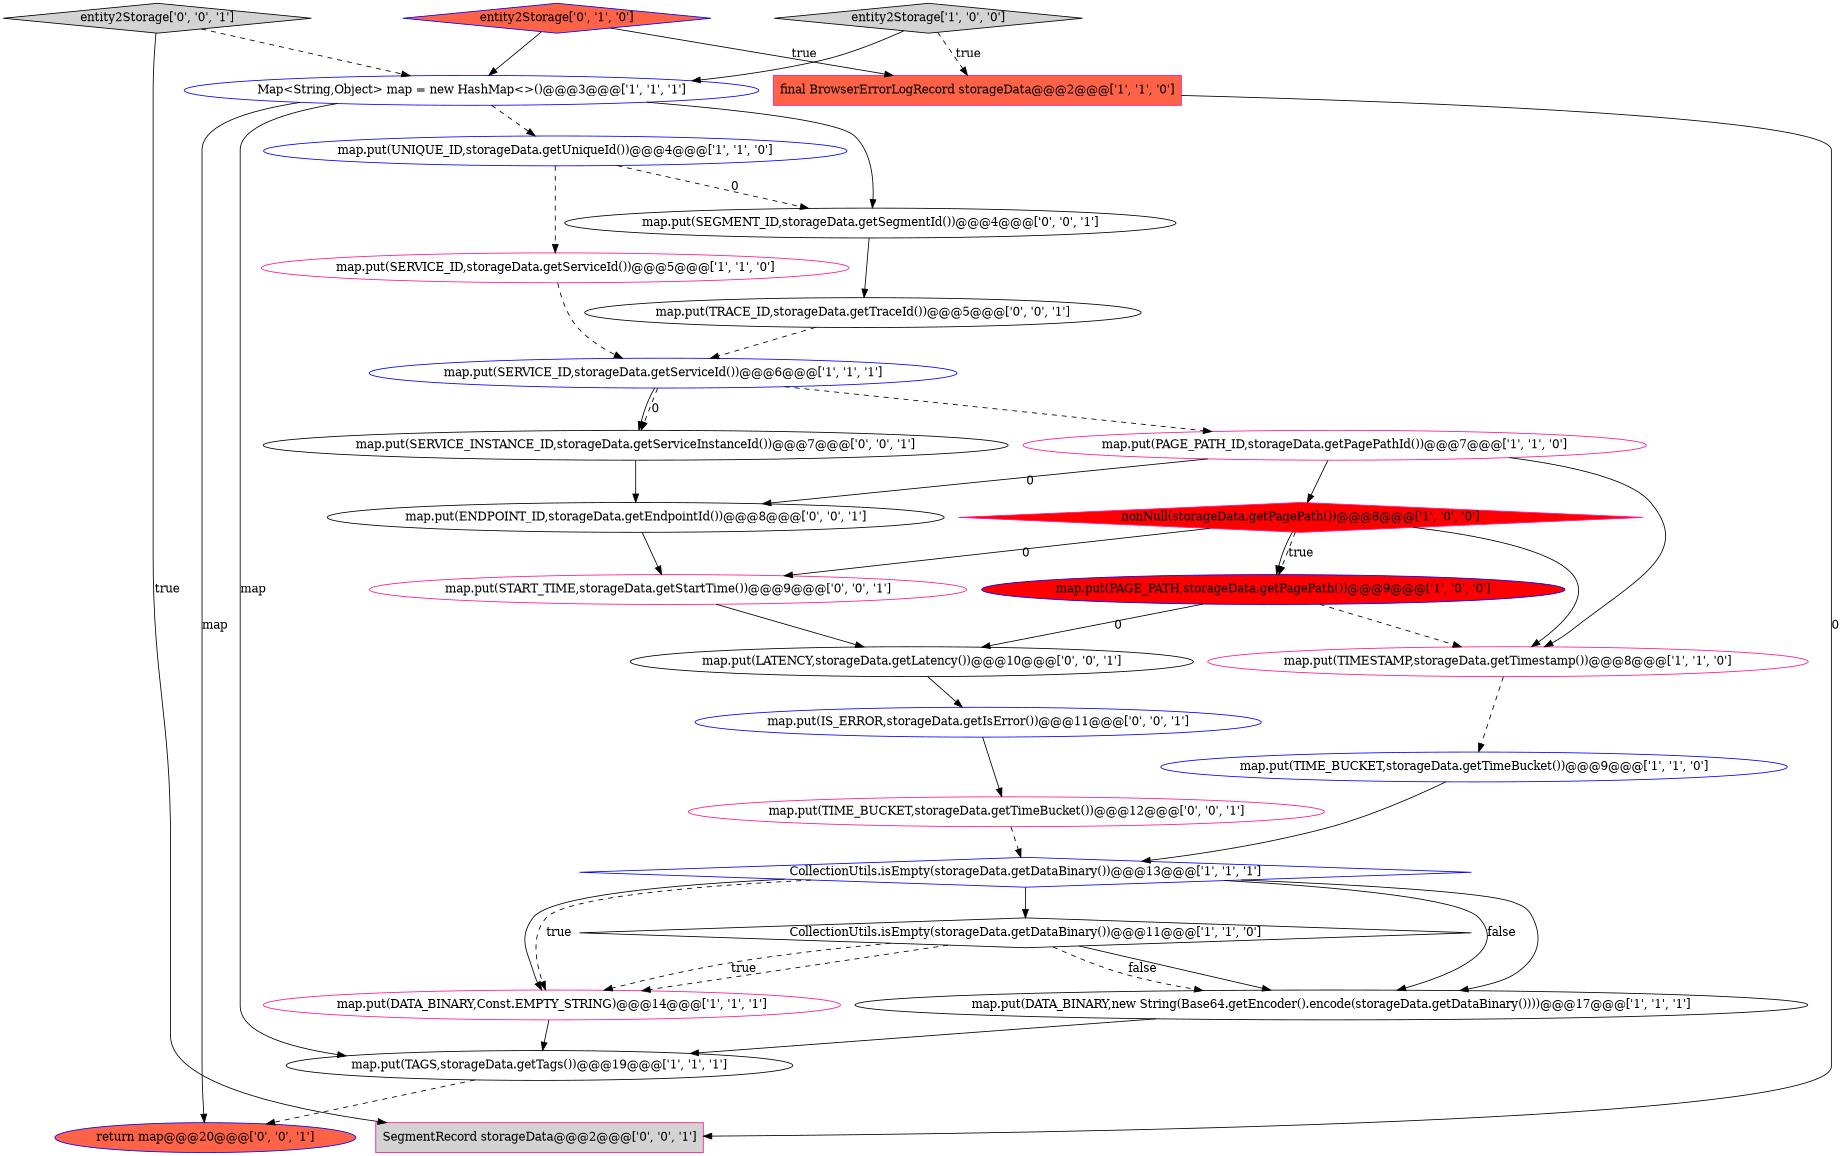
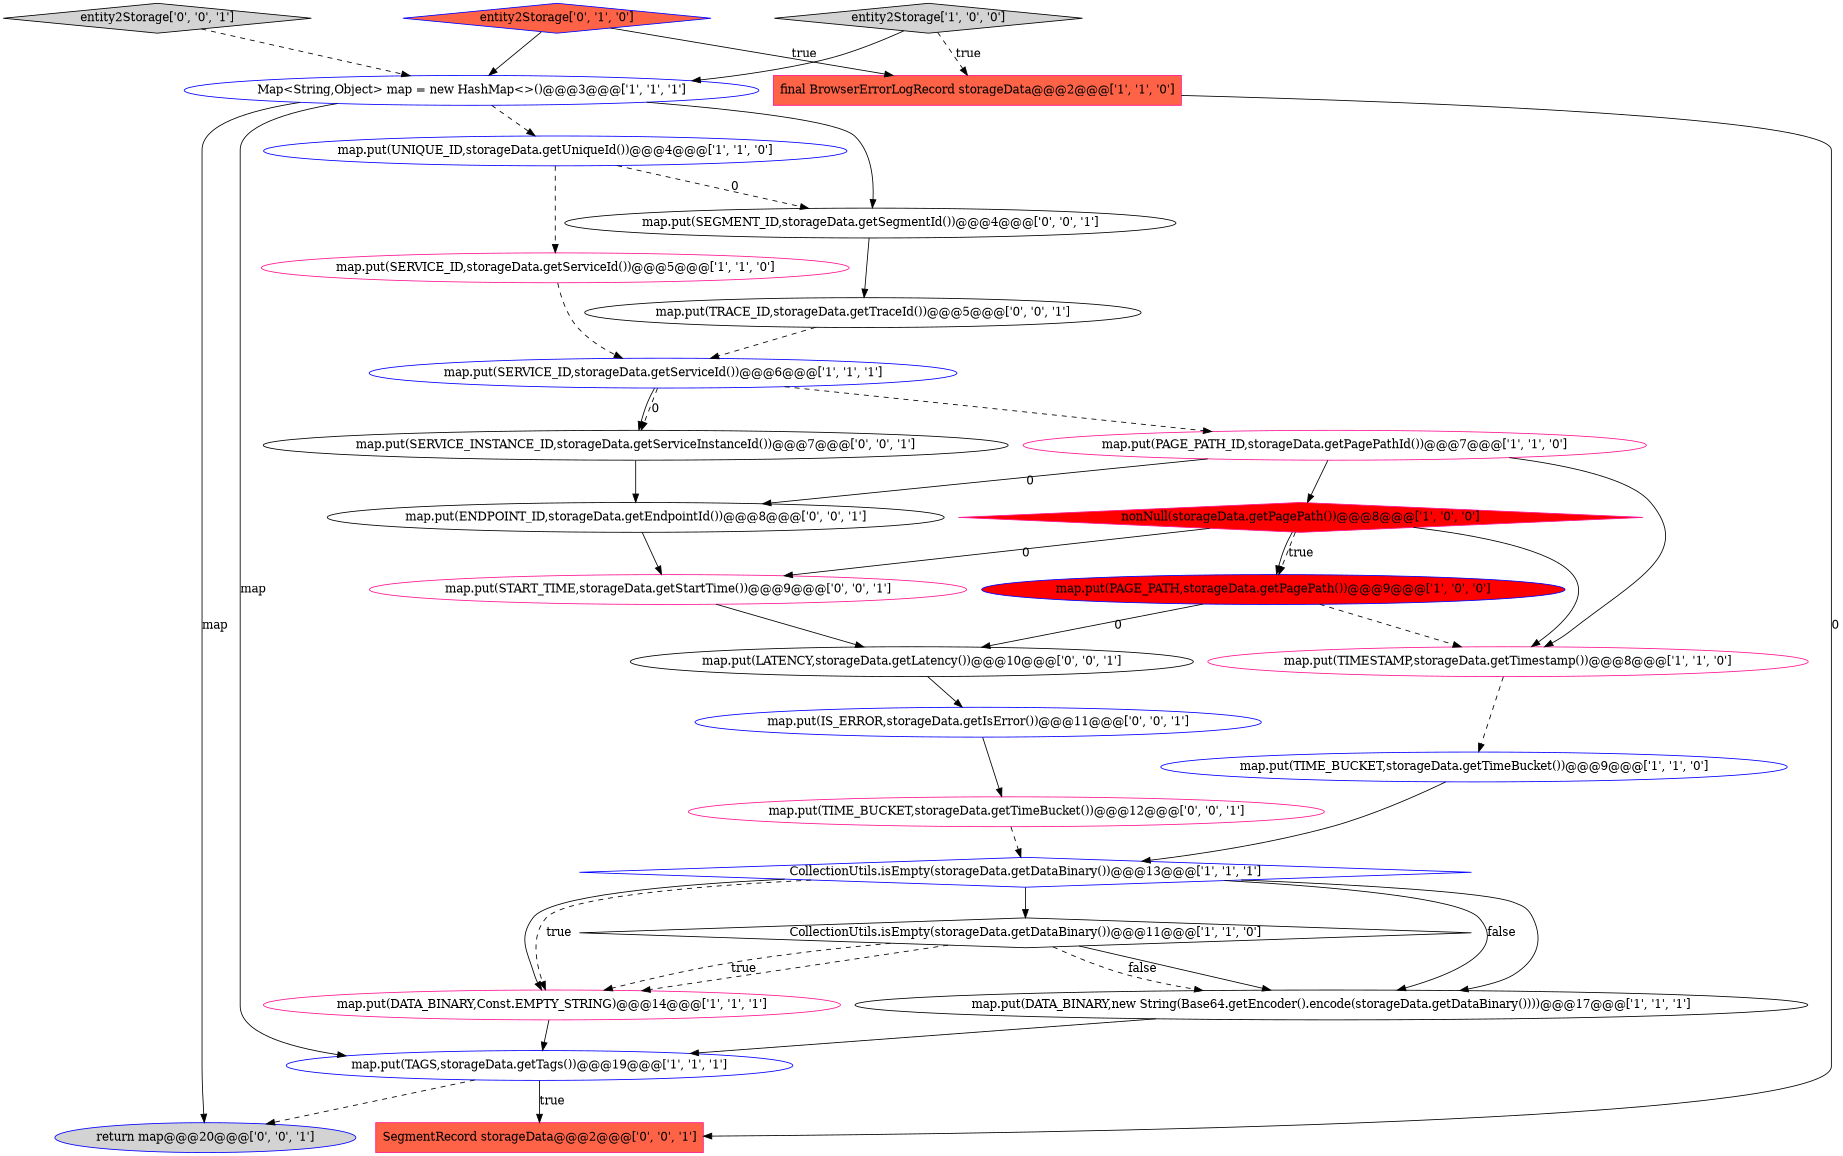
edge "entity2Storage['0', '0', '1']" -> "SegmentRecord storageData@@@2@@@['0', '0', '1']": now "map.put(TAGS,storageData.getTags())@@@19@@@['1', '1', '1']" -> "SegmentRecord storageData@@@2@@@['0', '0', '1']"
node "map.put(TAGS,storageData.getTags())@@@19@@@['1', '1', '1']": color black -> blue
node "return map@@@20@@@['0', '0', '1']": fillcolor tomato -> lightgray
node "SegmentRecord storageData@@@2@@@['0', '0', '1']": fillcolor lightgray -> tomato
